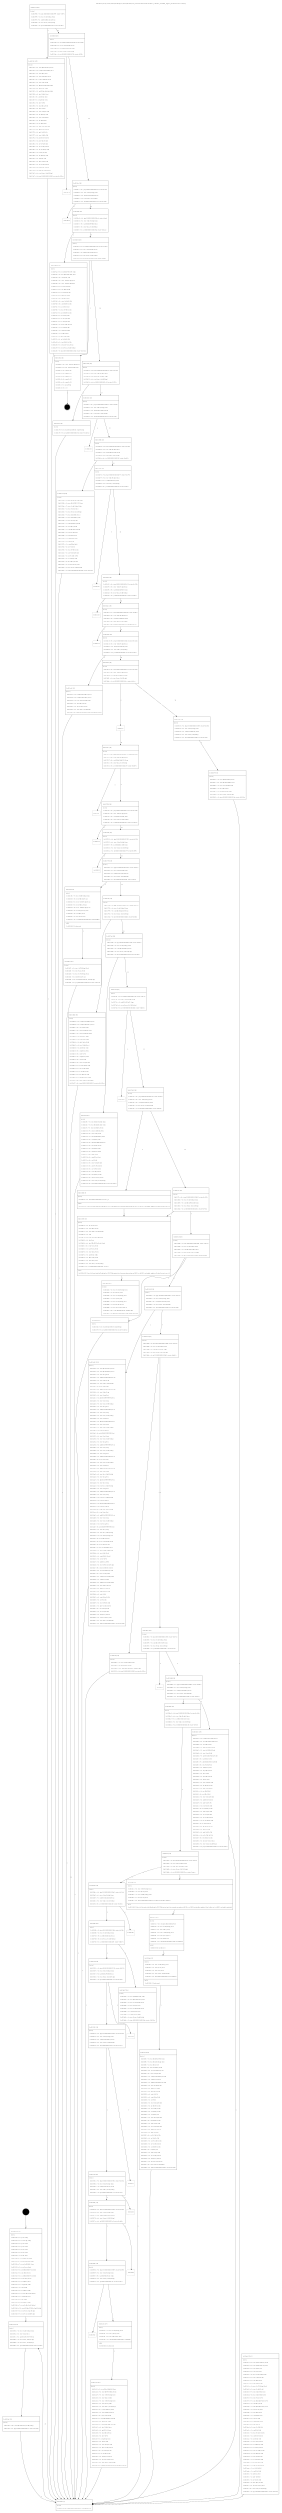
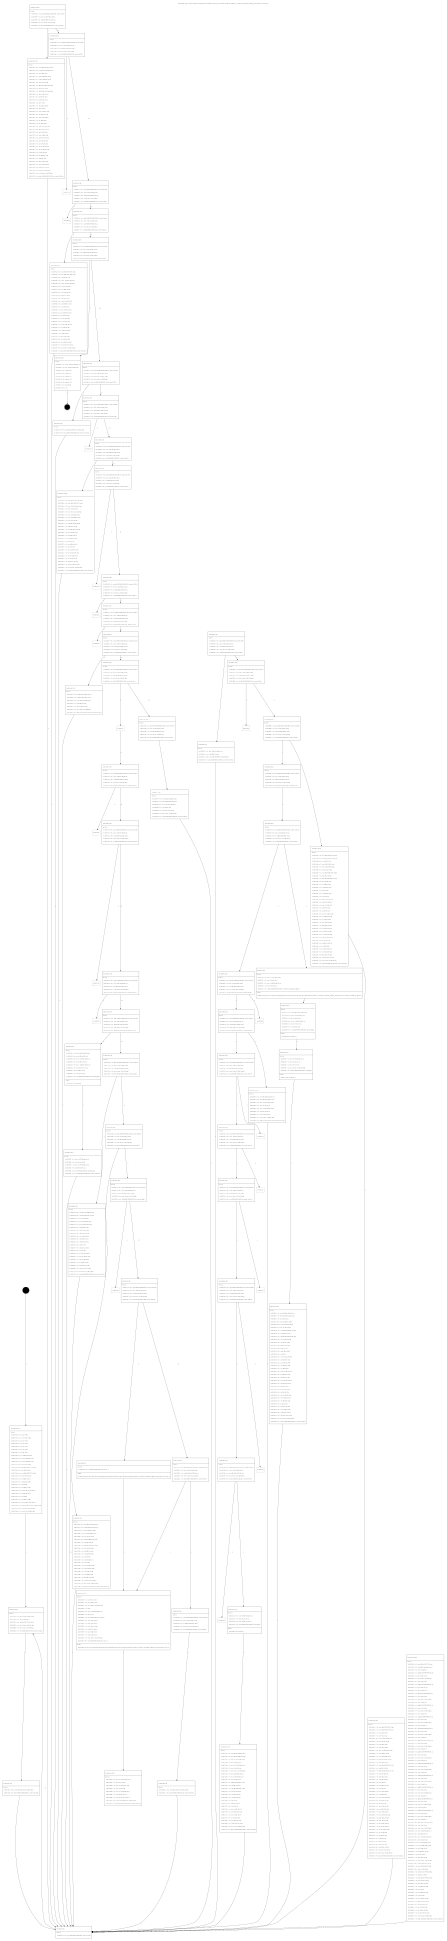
node "0x401834 [28]": removed
